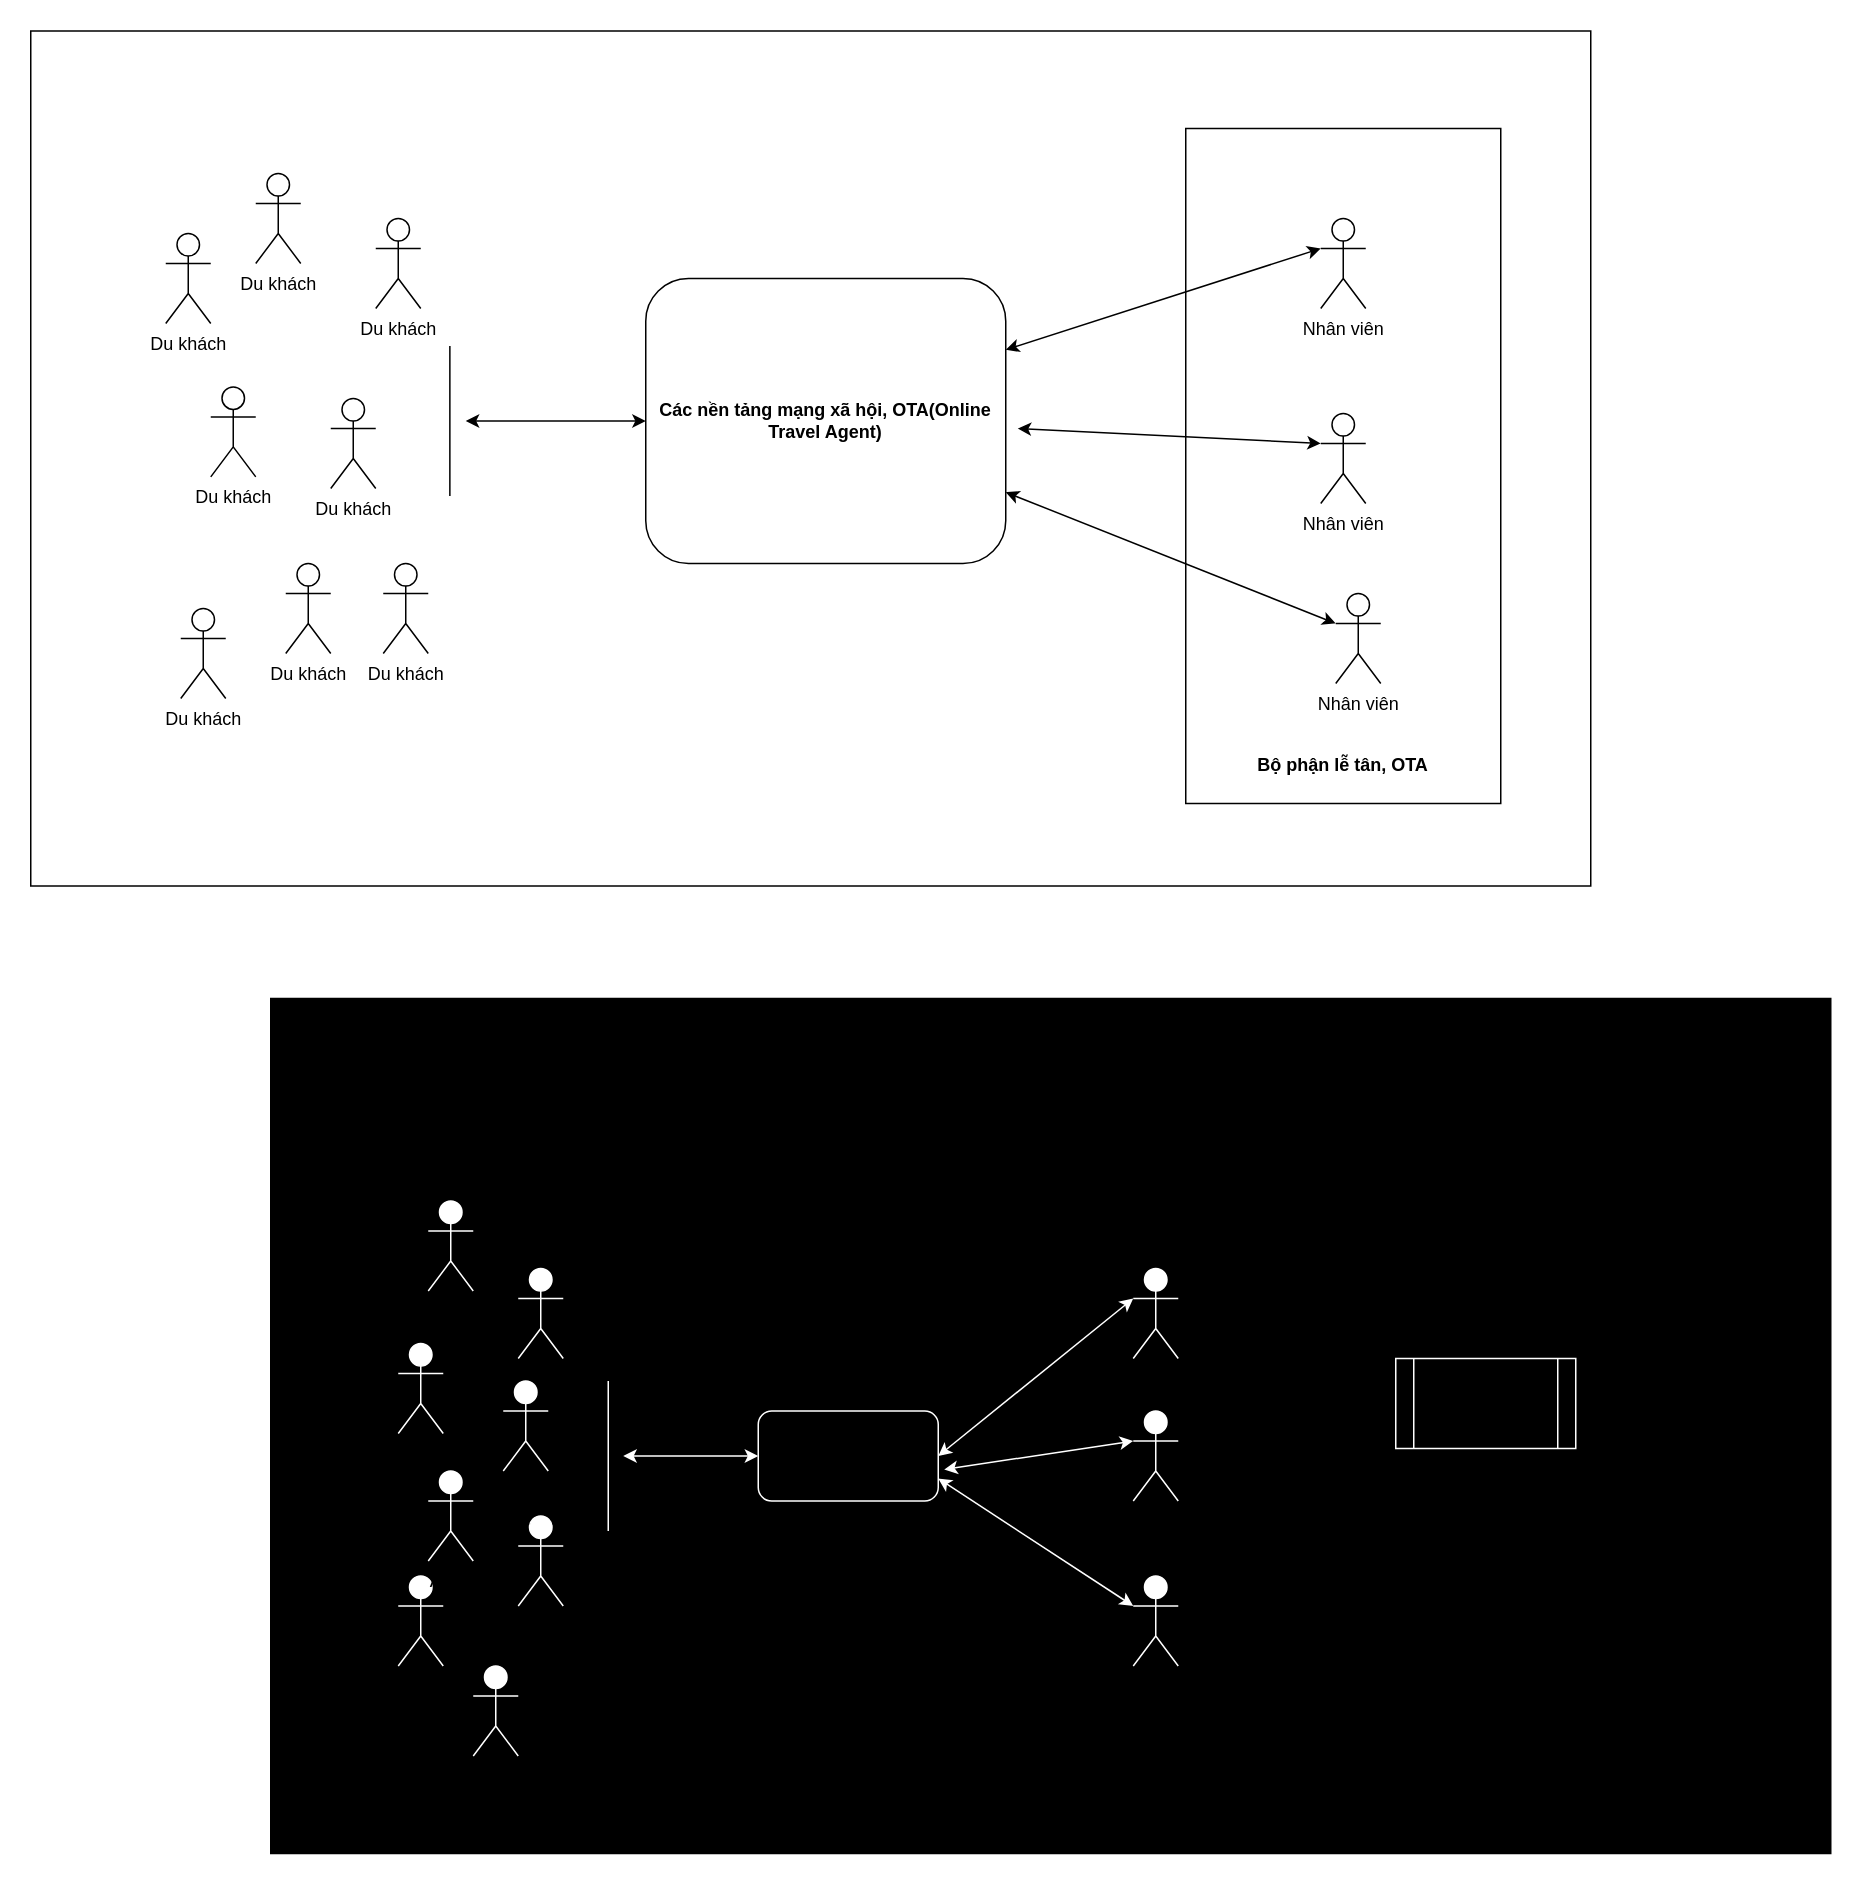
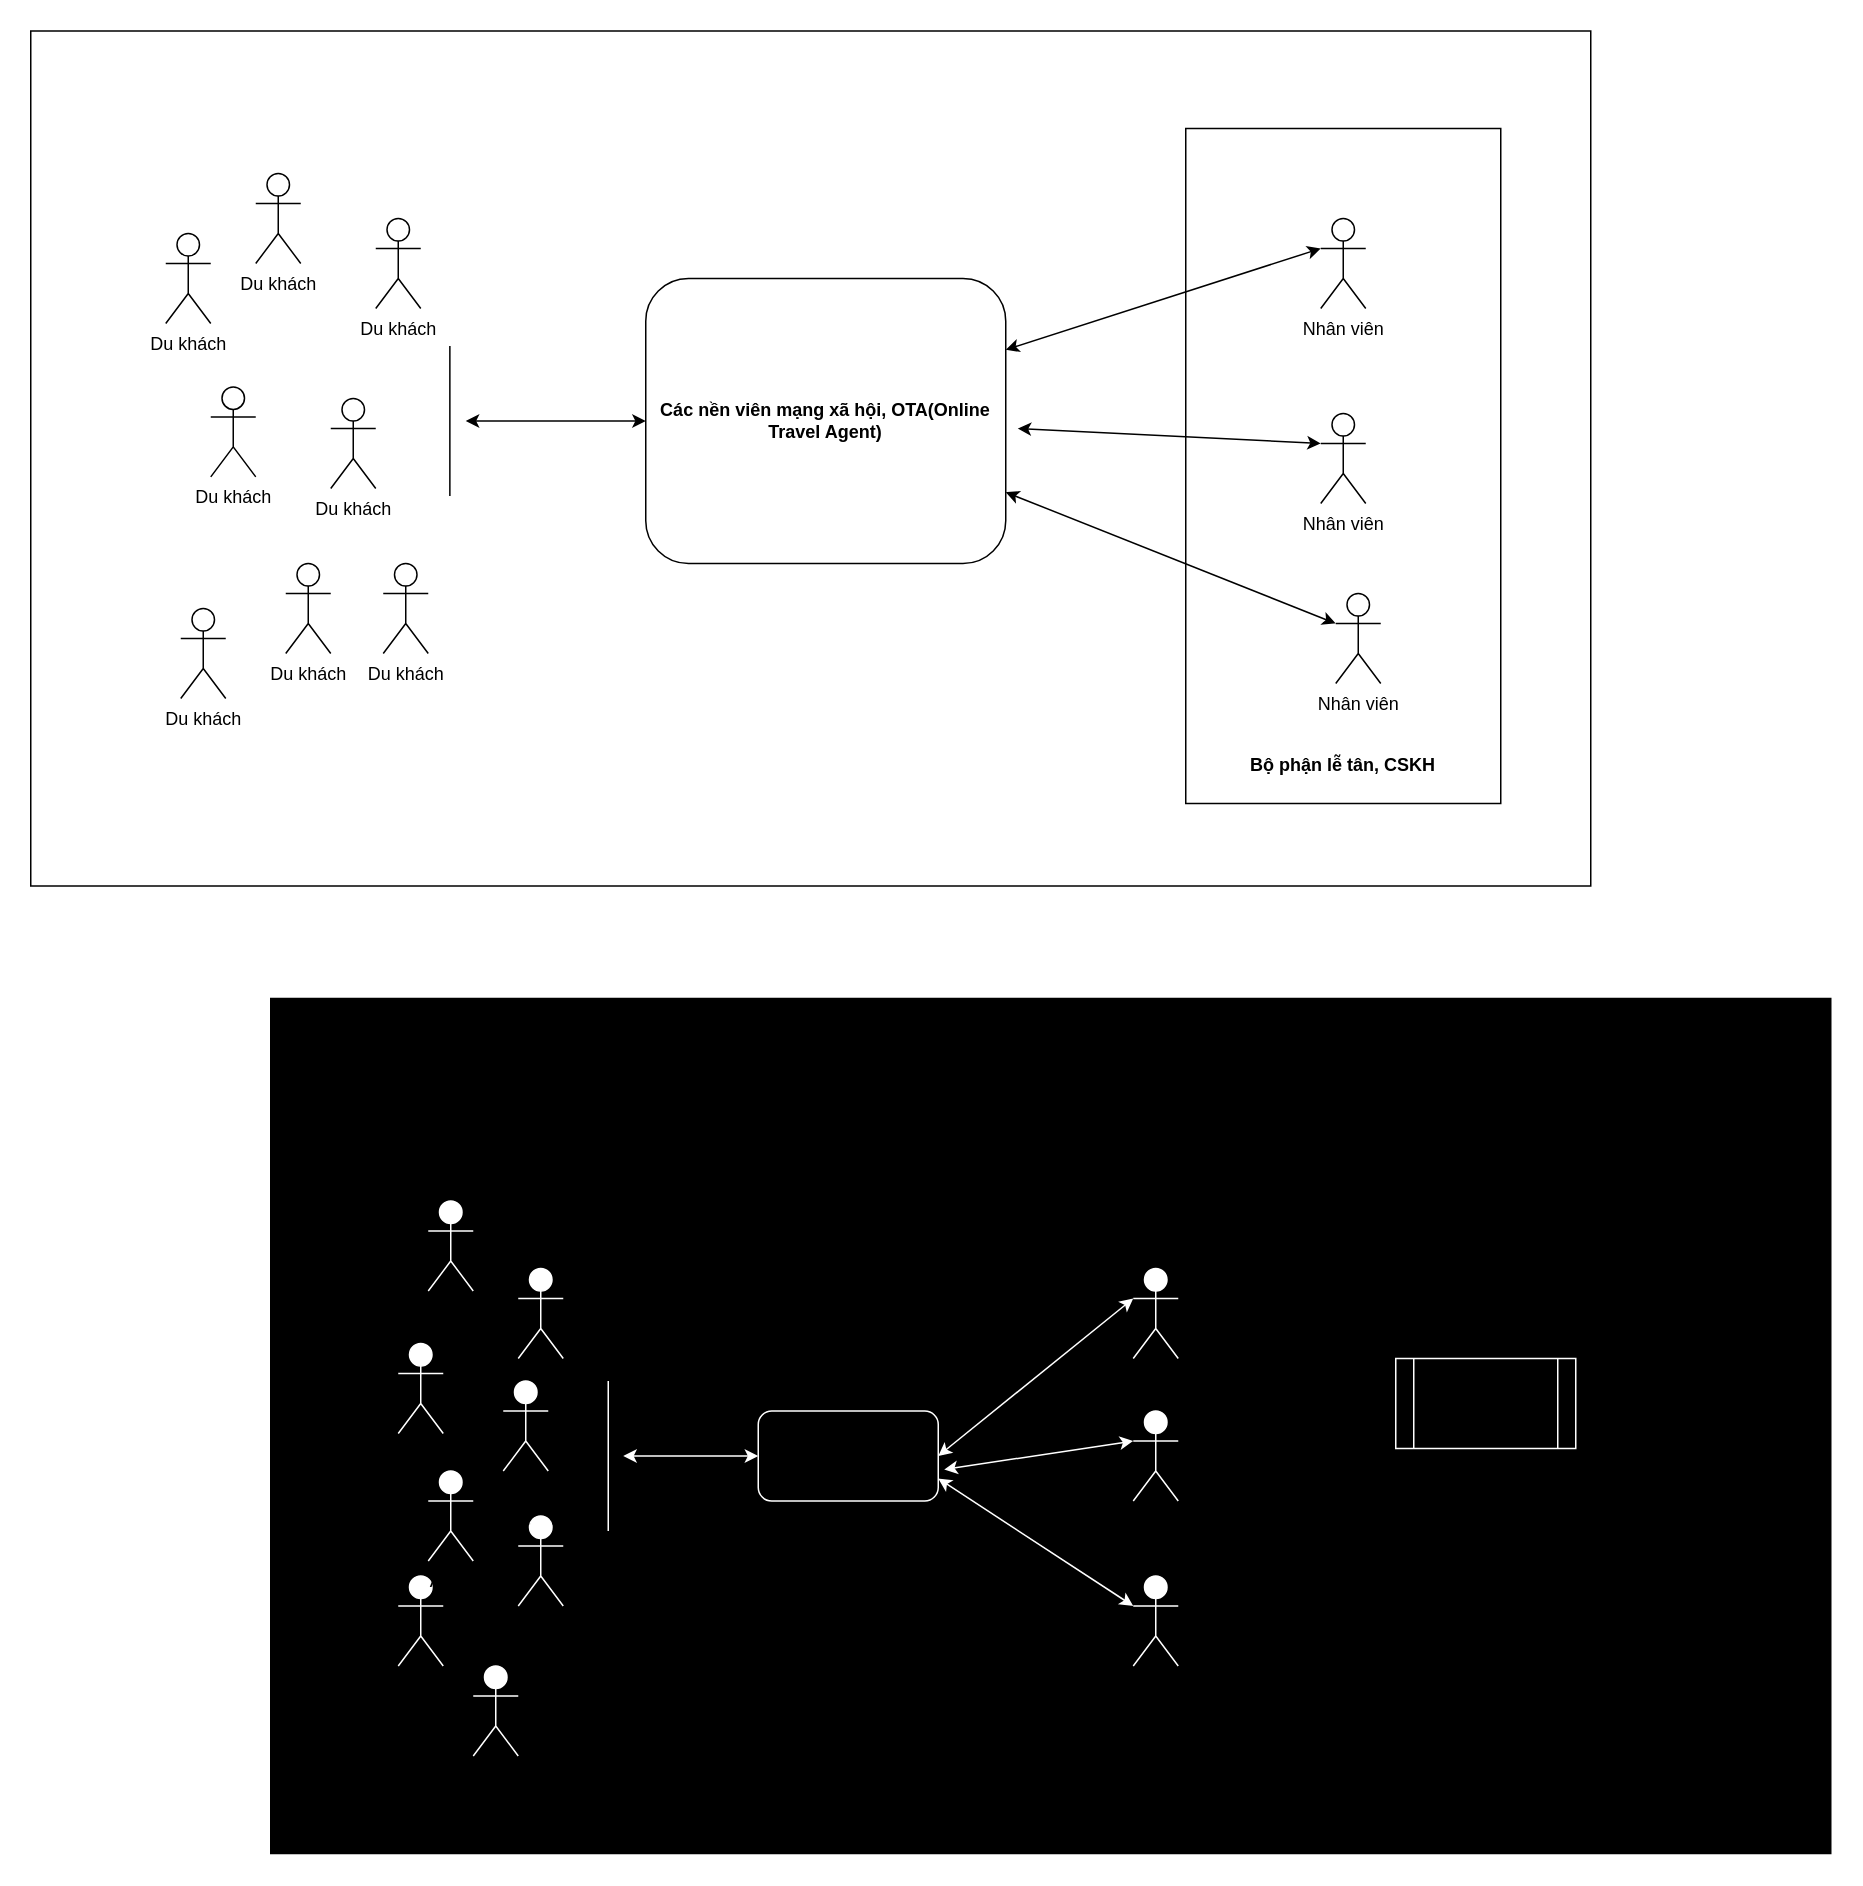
node "Các nền tảng mạng xã hội, OTA(Online Travel Agent)": label "Các nền tảng mạng xã hội, OTA(Online Travel Agent)" -> "Các nền viên mạng xã hội, OTA(Online Travel Agent)"
node "Bộ phận lễ tân, OTA": label "Bộ phận lễ tân, OTA" -> "Bộ phận lễ tân, CSKH"
